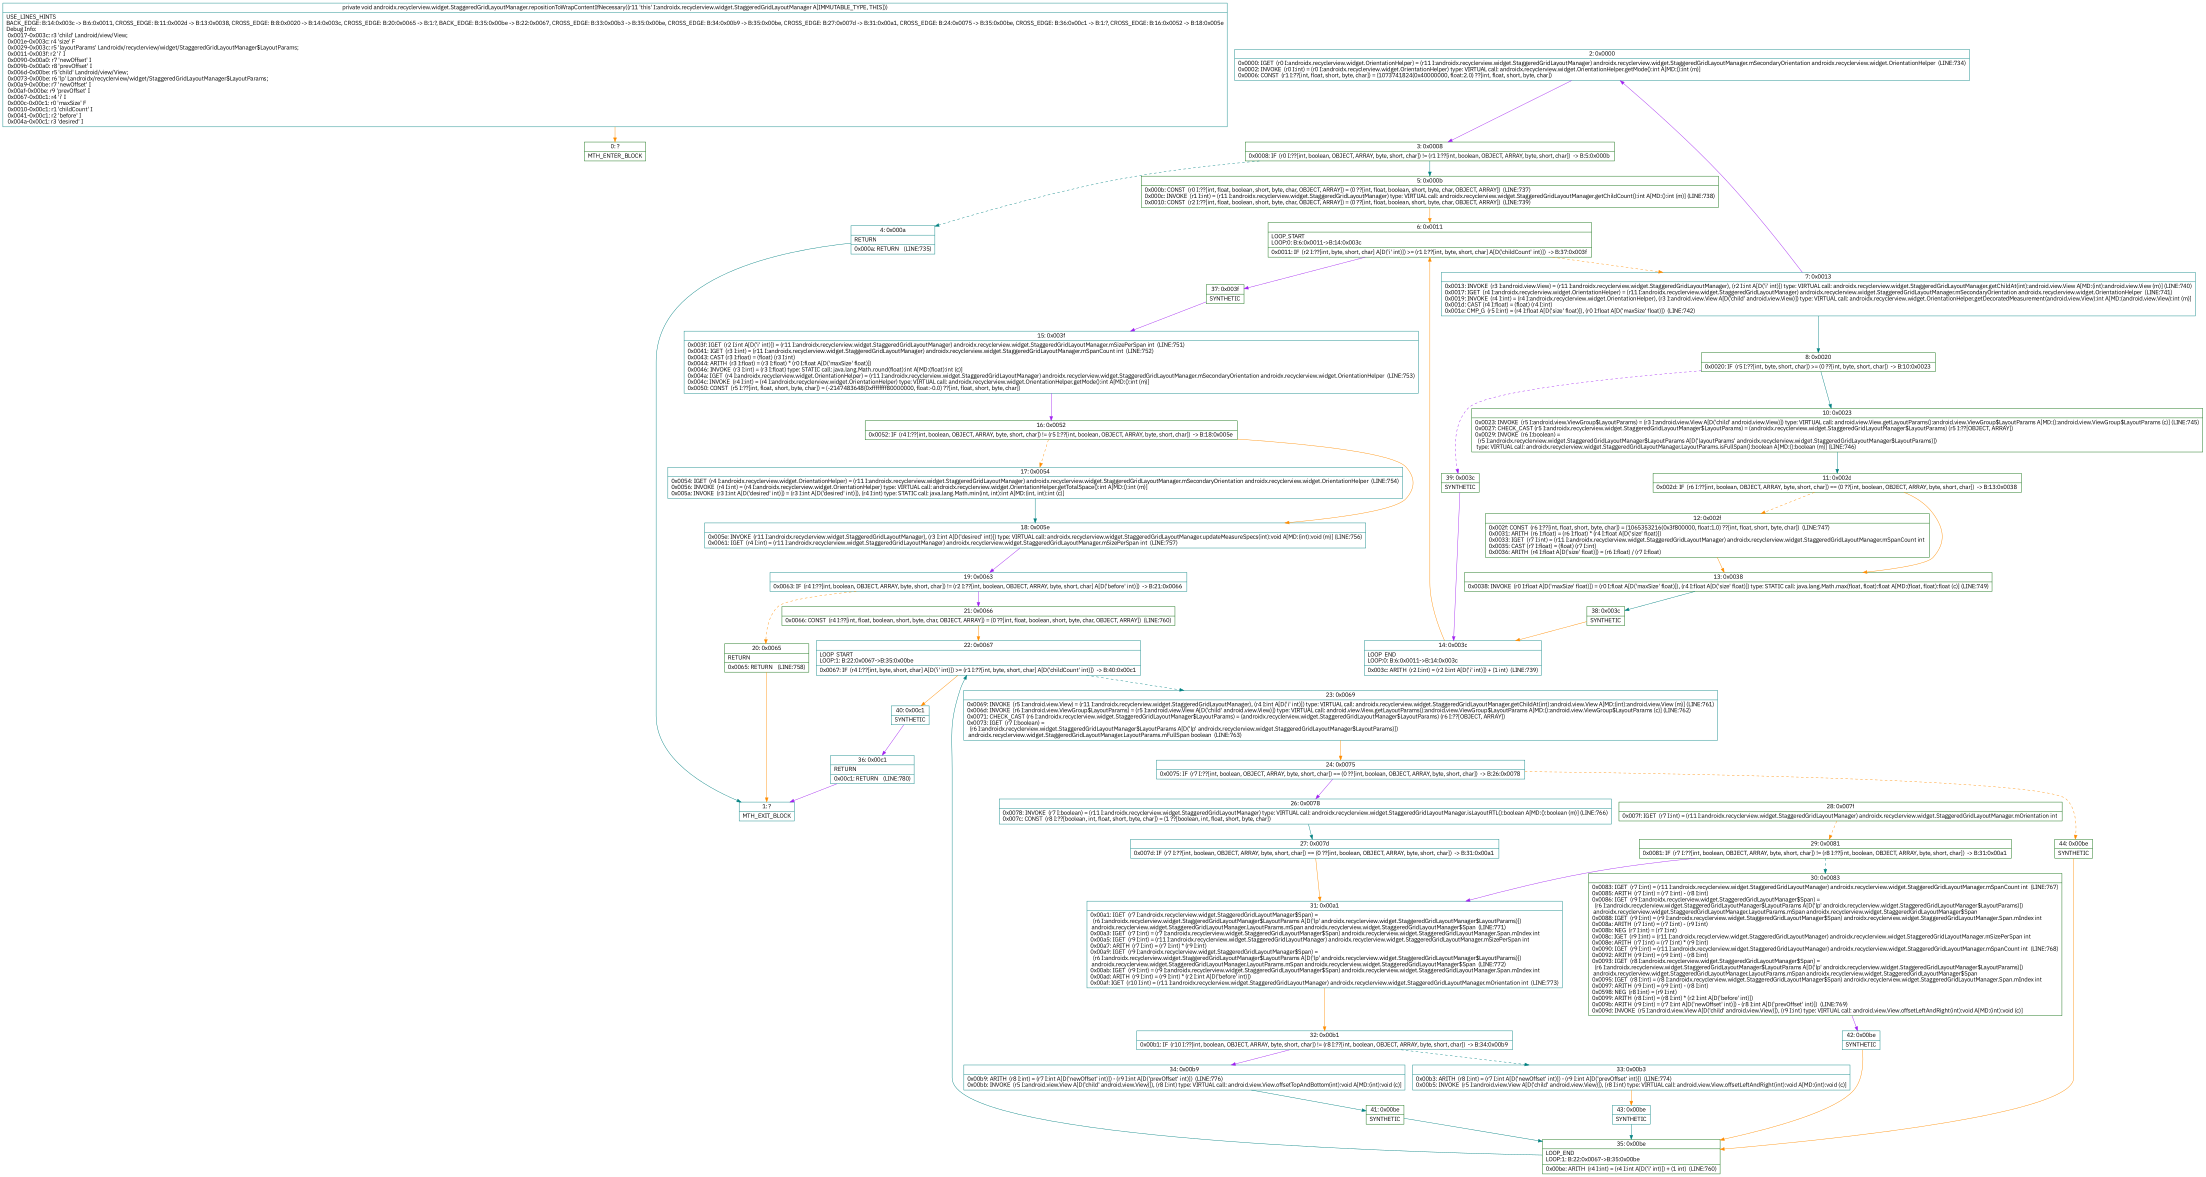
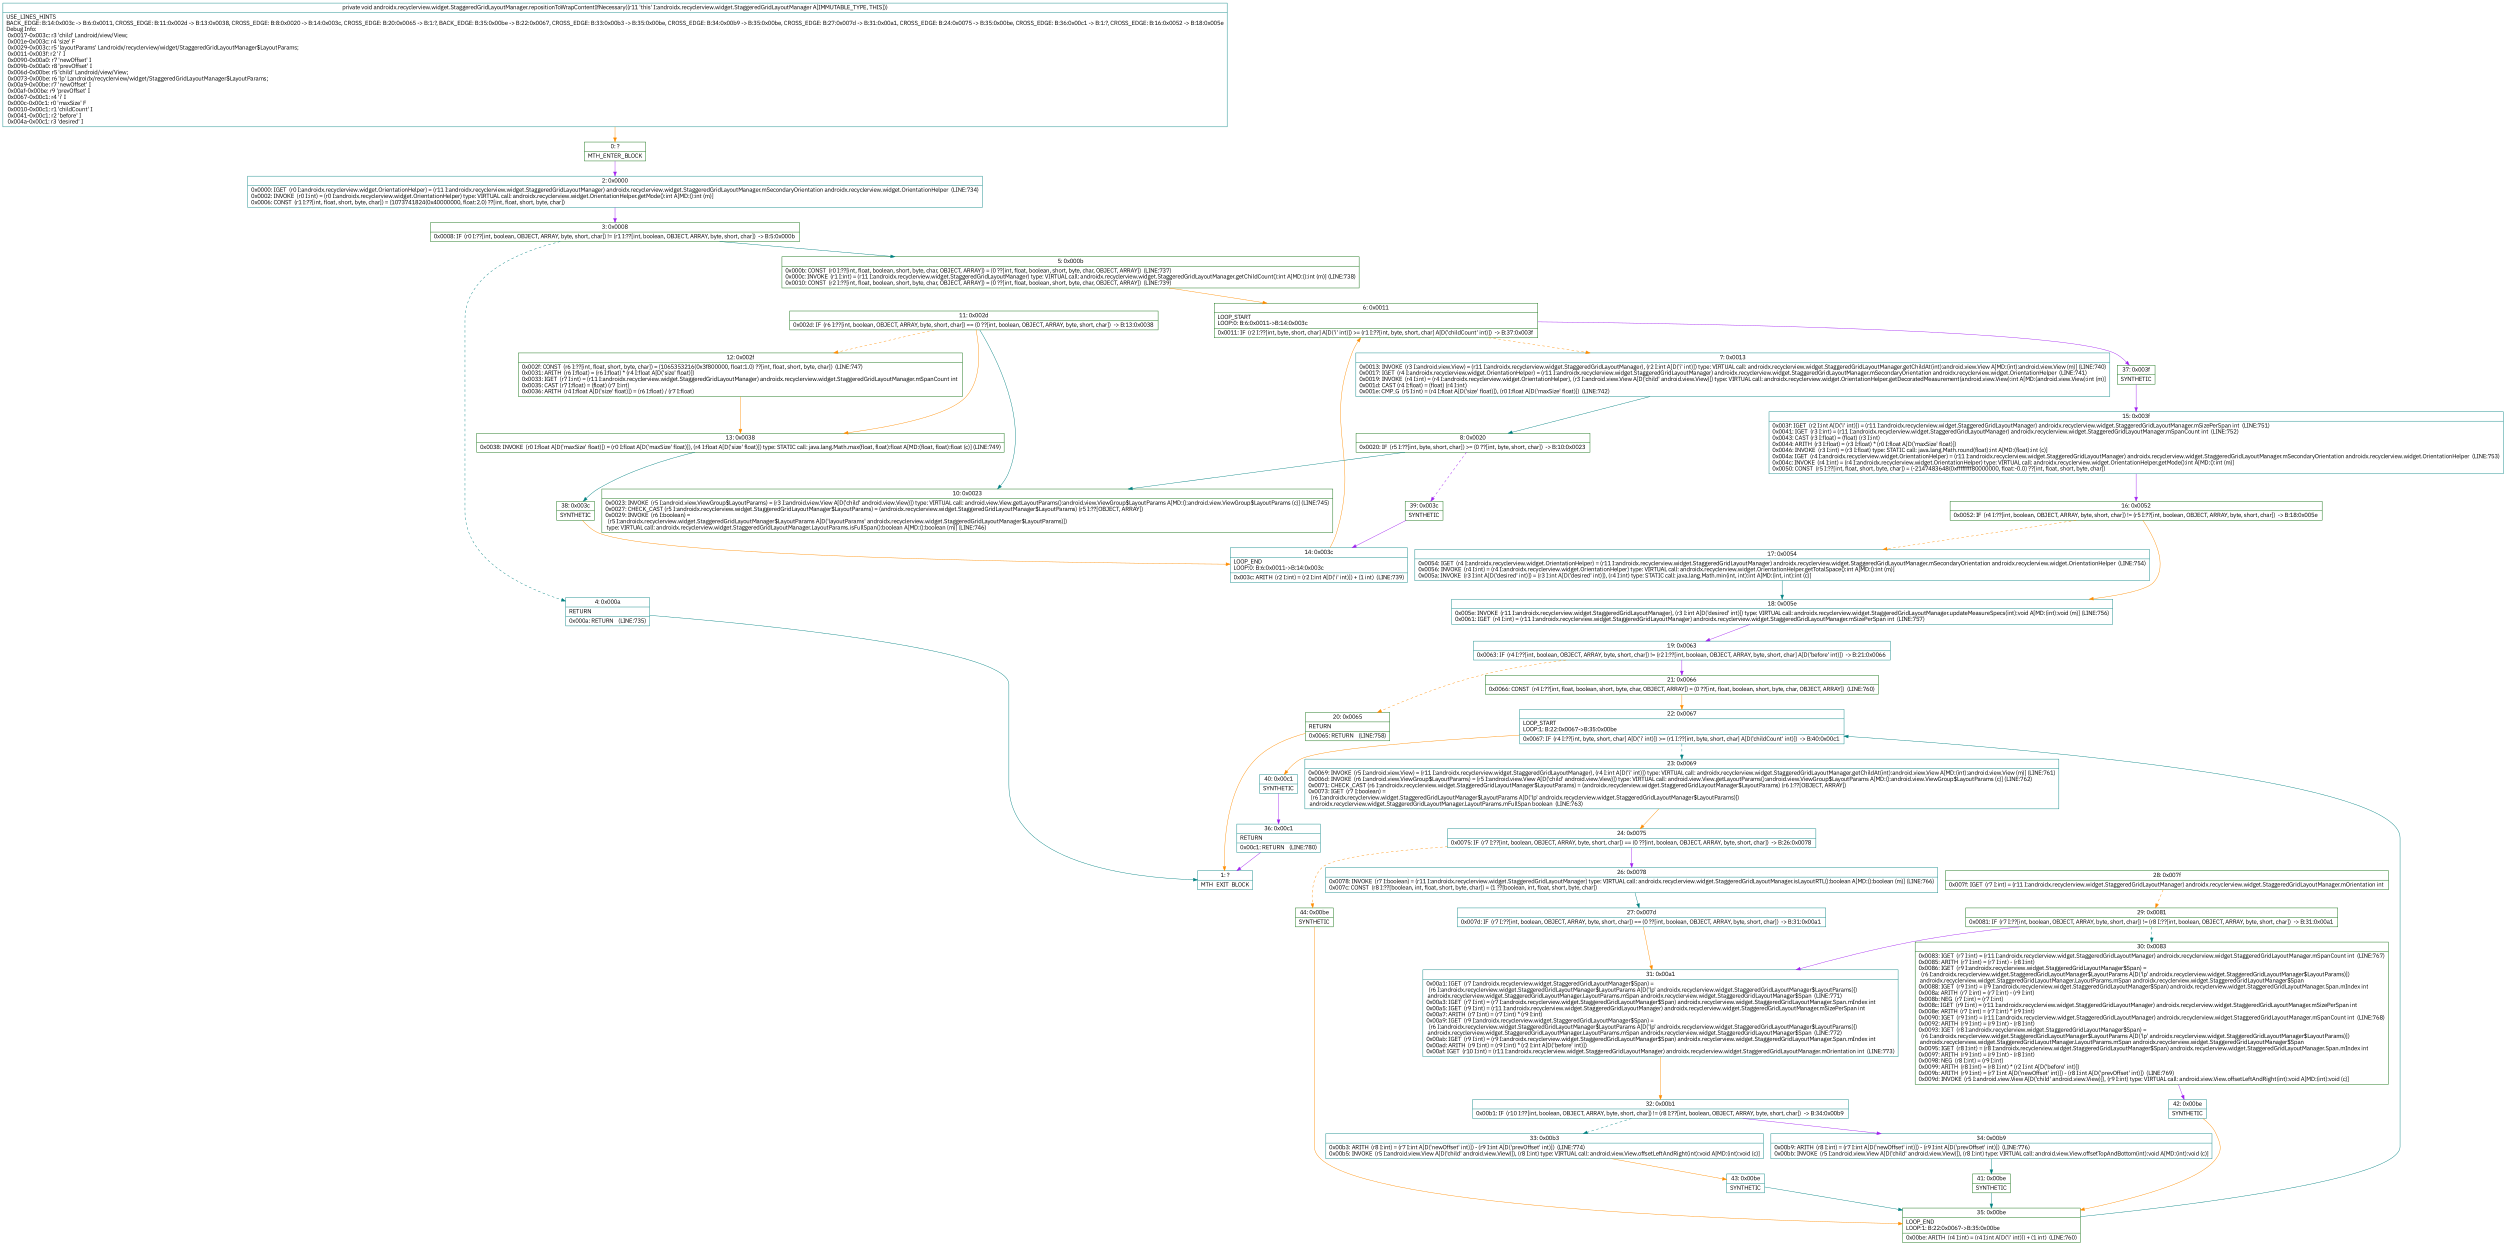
edge "7: 0x0013" -> "2: 0x0000": now "0: ?" -> "2: 0x0000"
edge "10: 0x0023" -> "11: 0x002d": reversed
node "30: 0x0083": text "0x0598: NEG  (r8 I:int) = (r9 I:int)" -> "0x0098: NEG  (r8 I:int) = (r9 I:int)"
